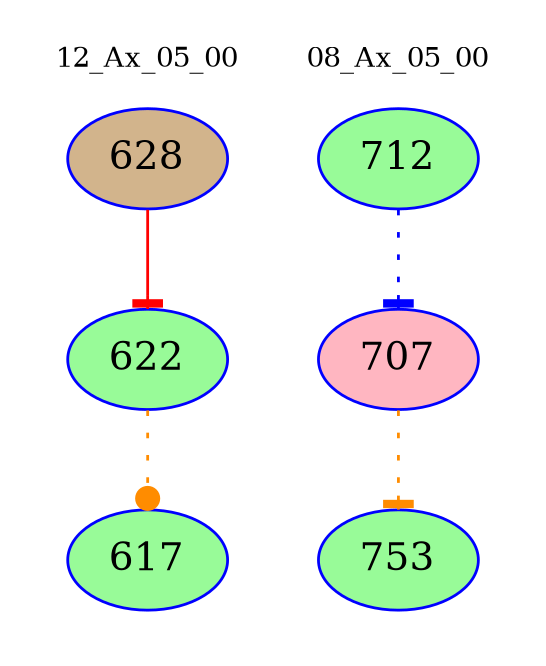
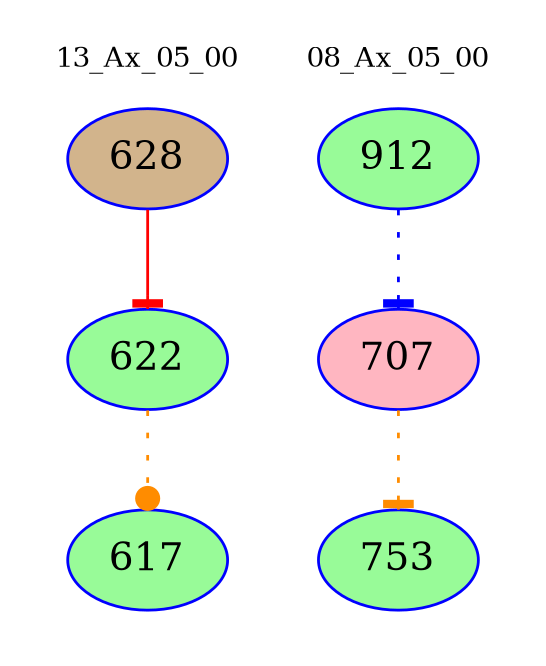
cluster "12_Ax_05_00": label "12_Ax_05_00" -> "13_Ax_05_00"
node "712": label "712" -> "912"
